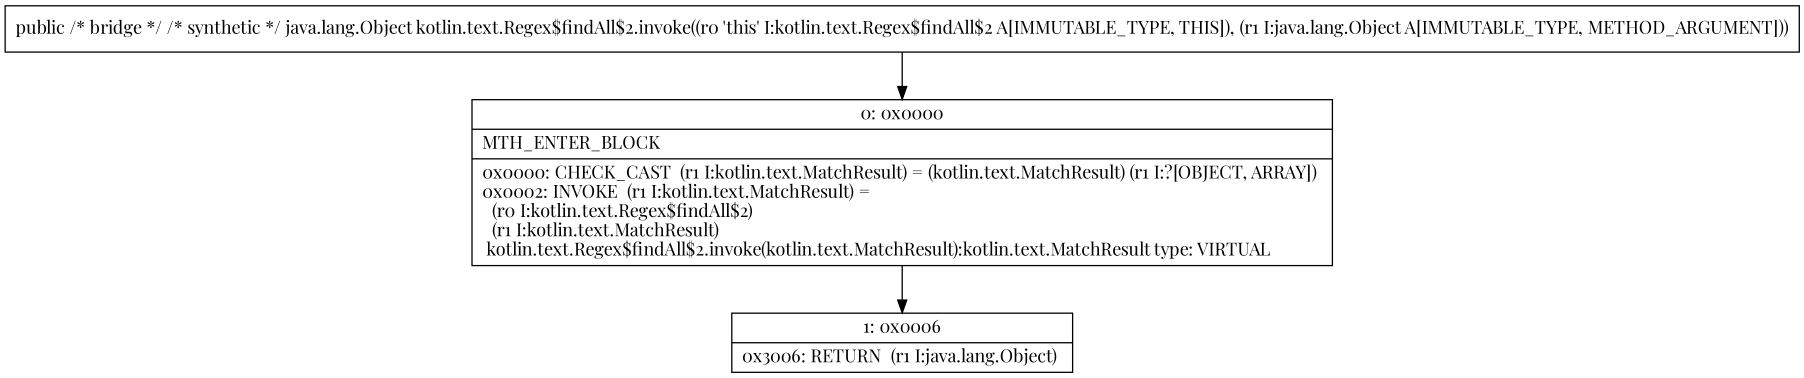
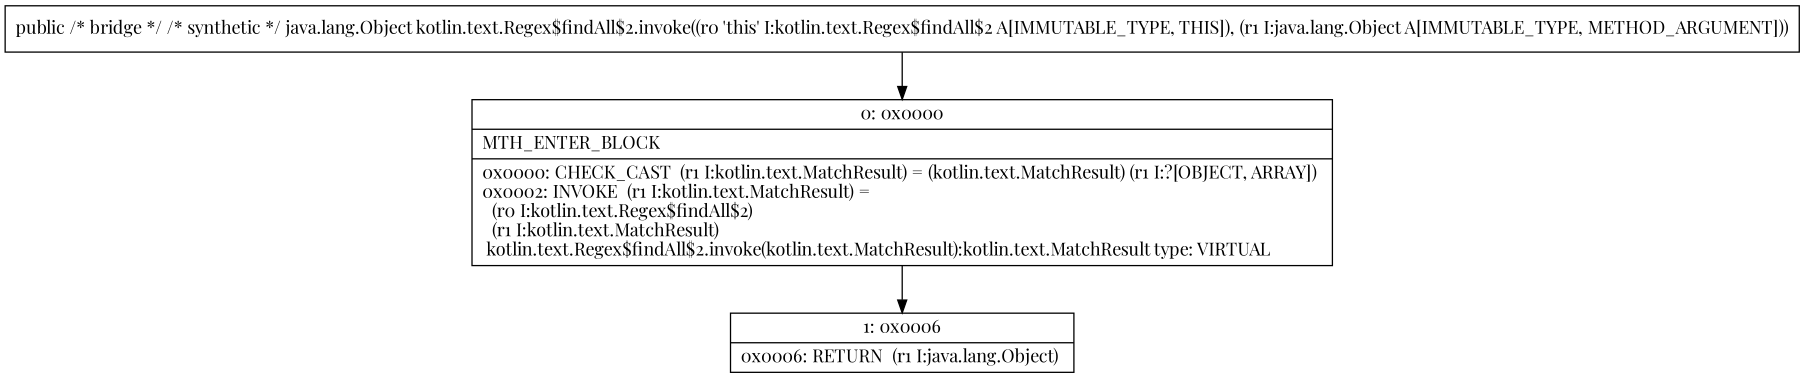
node "1: 0x0006": text "0x3006: RETURN  (r1 I:java.lang.Object)" -> "0x0006: RETURN  (r1 I:java.lang.Object)"
